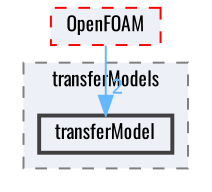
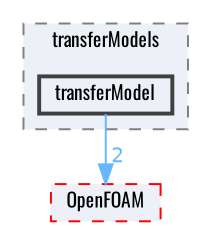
edge "OpenFOAM" -> "transferModel": reversed
